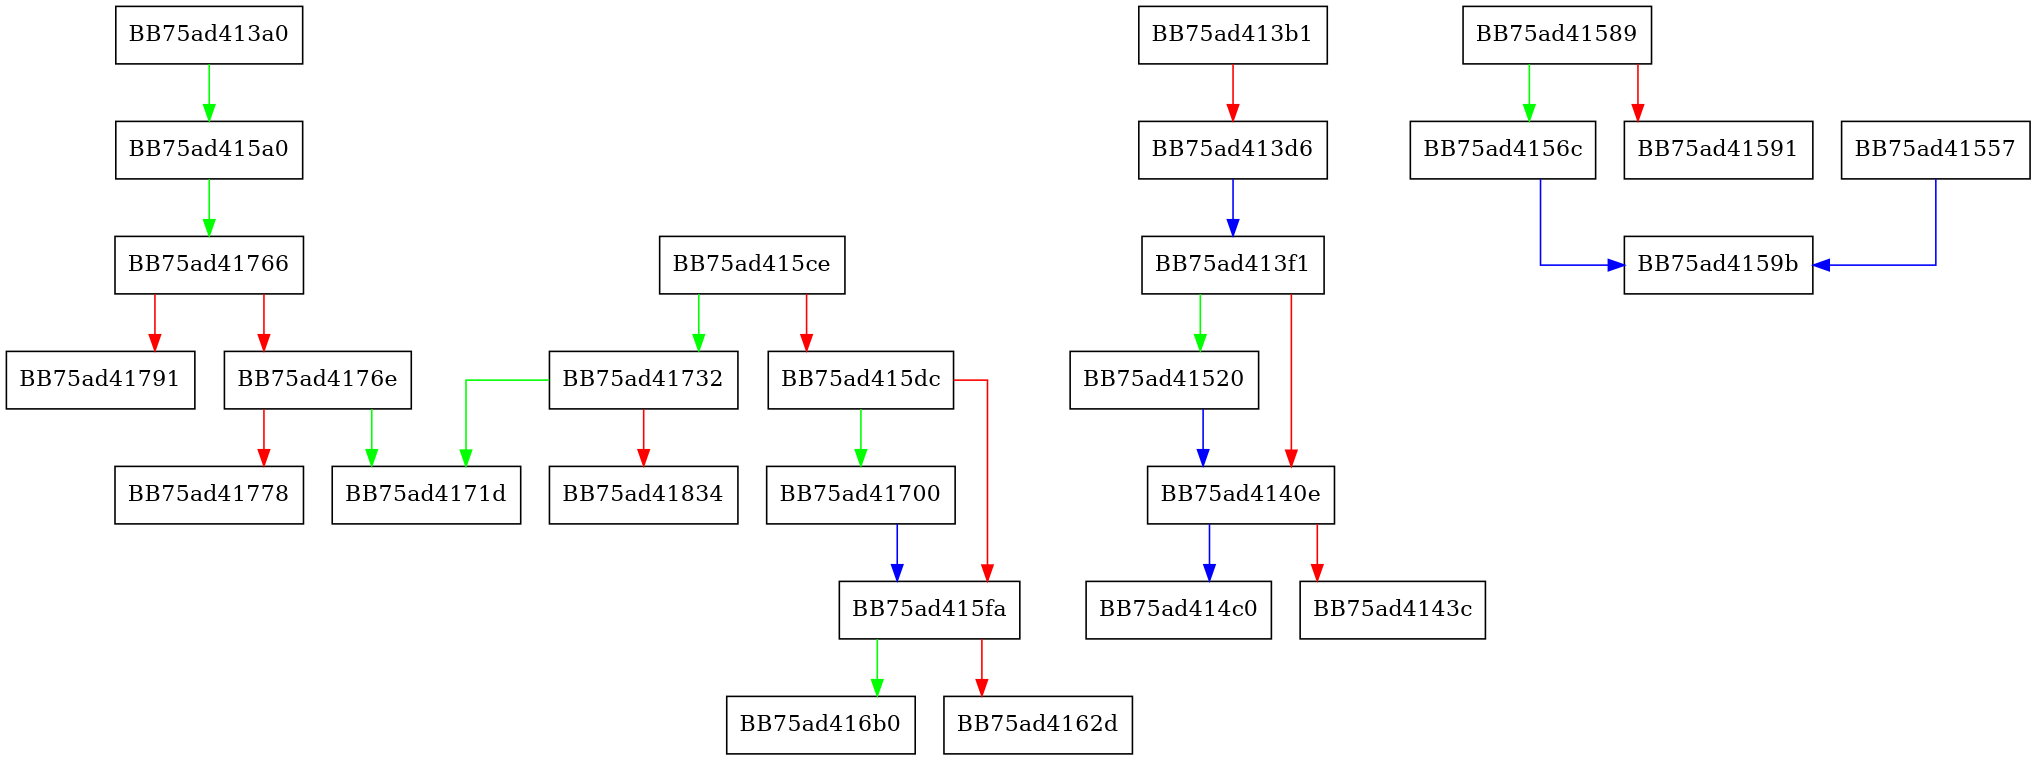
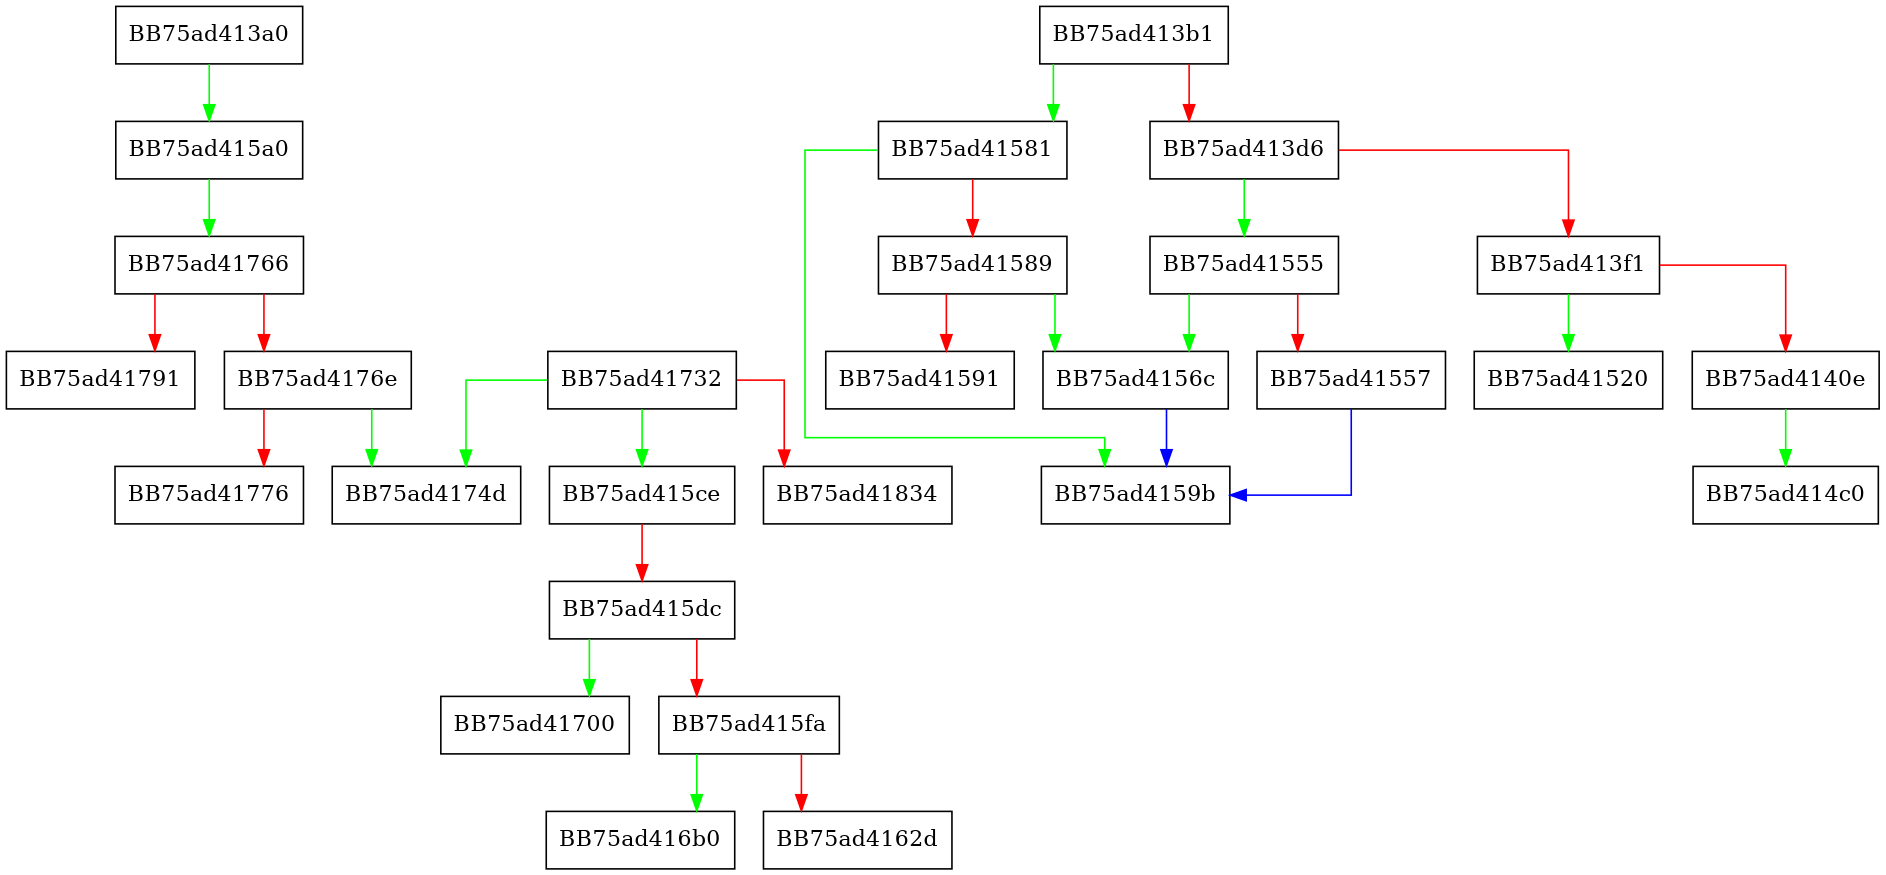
node "BB75ad41581": added
edge "BB75ad413d6" -> "BB75ad413f1": color blue -> red
node "BB75ad41555": added
edge "BB75ad415ce" -> "BB75ad41732": reversed
edge "BB75ad41520" -> "BB75ad4140e": removed
node "BB75ad41778": label "BB75ad41778" -> "BB75ad41776"
node "BB75ad4171d": label "BB75ad4171d" -> "BB75ad4174d"
edge "BB75ad41700" -> "BB75ad415fa": removed
edge "BB75ad4140e" -> "BB75ad414c0": color blue -> green
node "BB75ad4143c": removed
